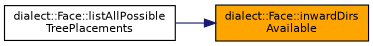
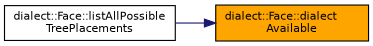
node "dialect::Face::inwardDirs Available": label "dialect::Face::inwardDirs Available" -> "dialect::Face::dialect Available"
